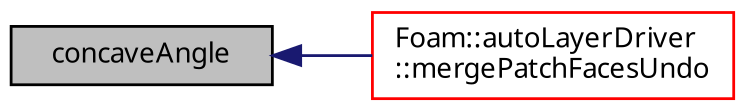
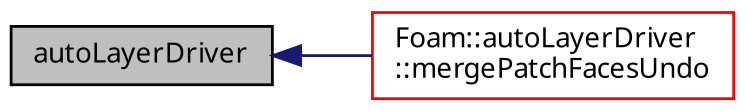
node "concaveAngle": label "concaveAngle" -> "autoLayerDriver"
